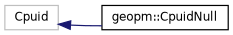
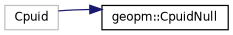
edge "geopm::CpuidNull" -> "Cpuid": reversed
